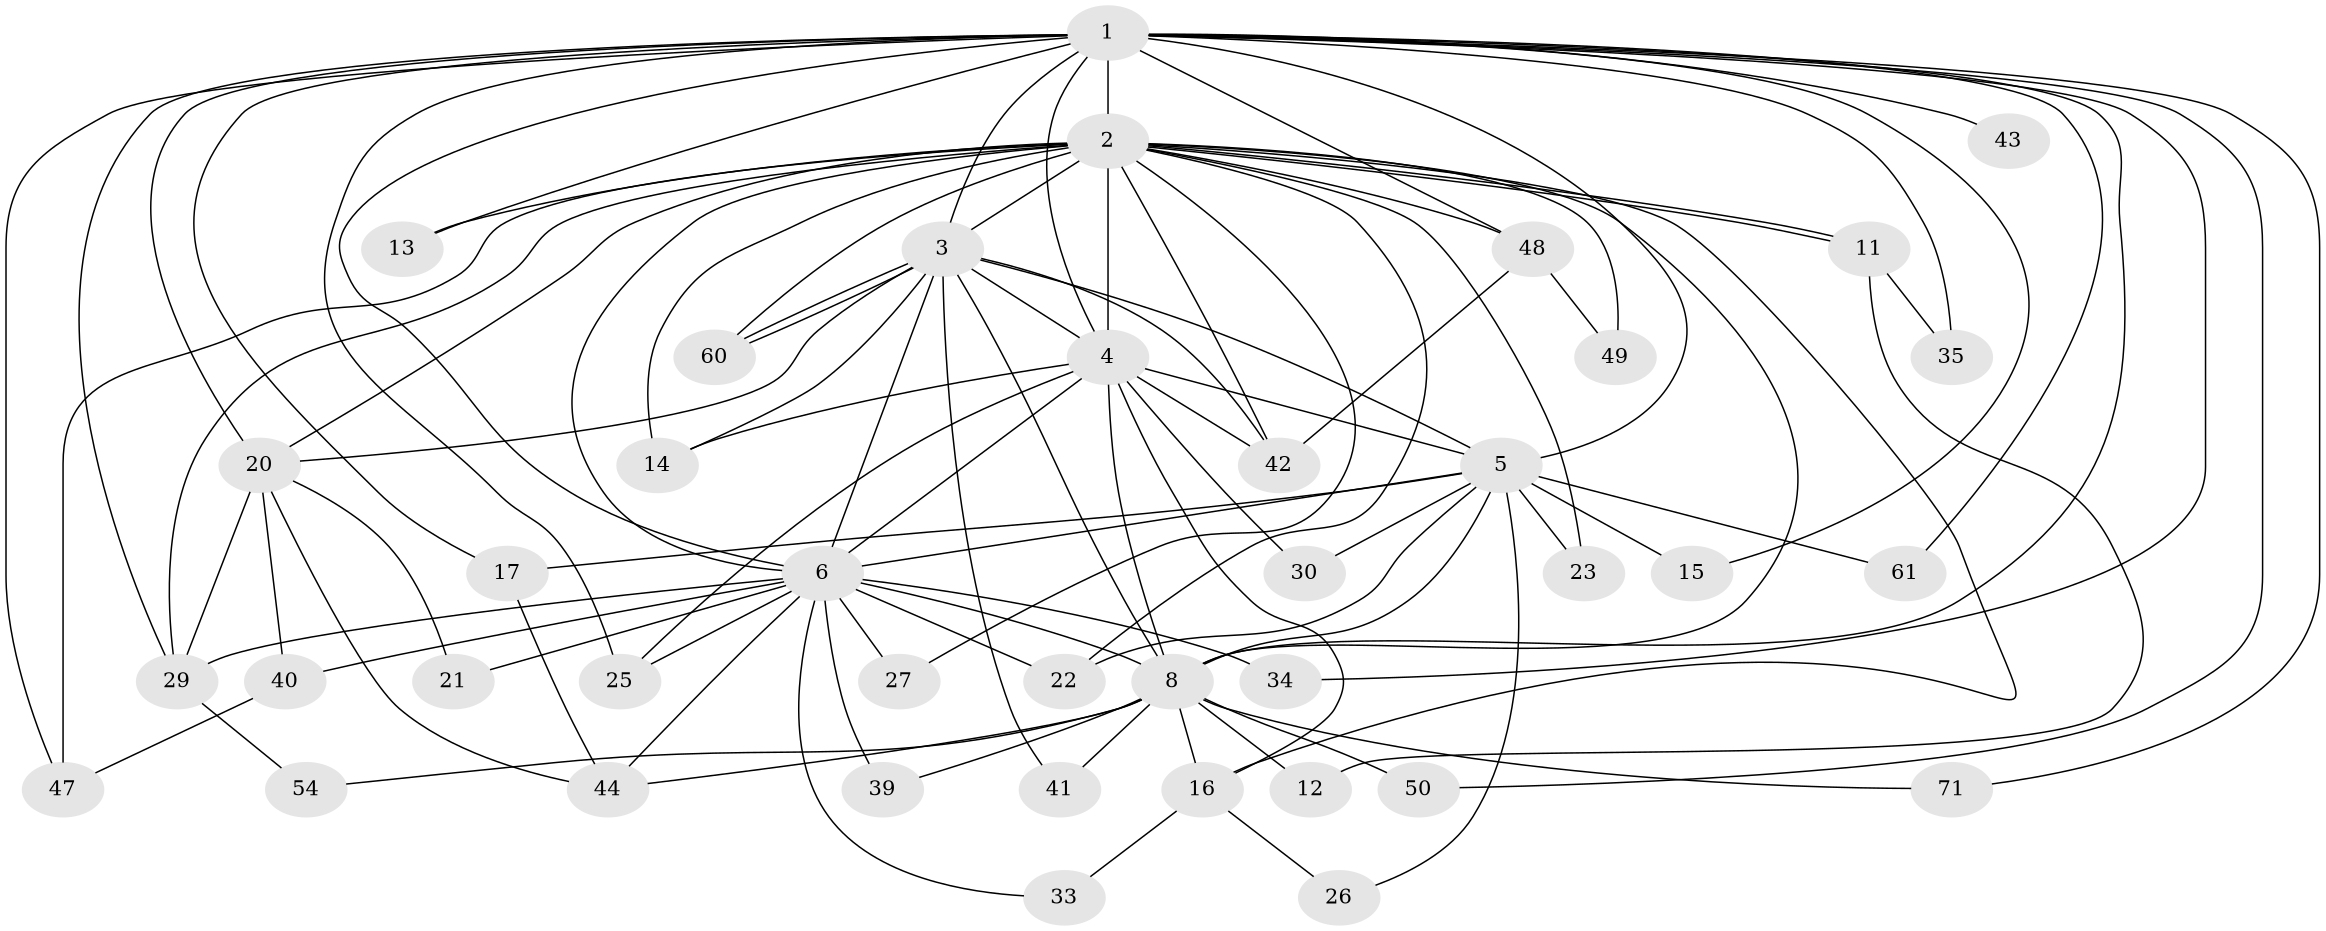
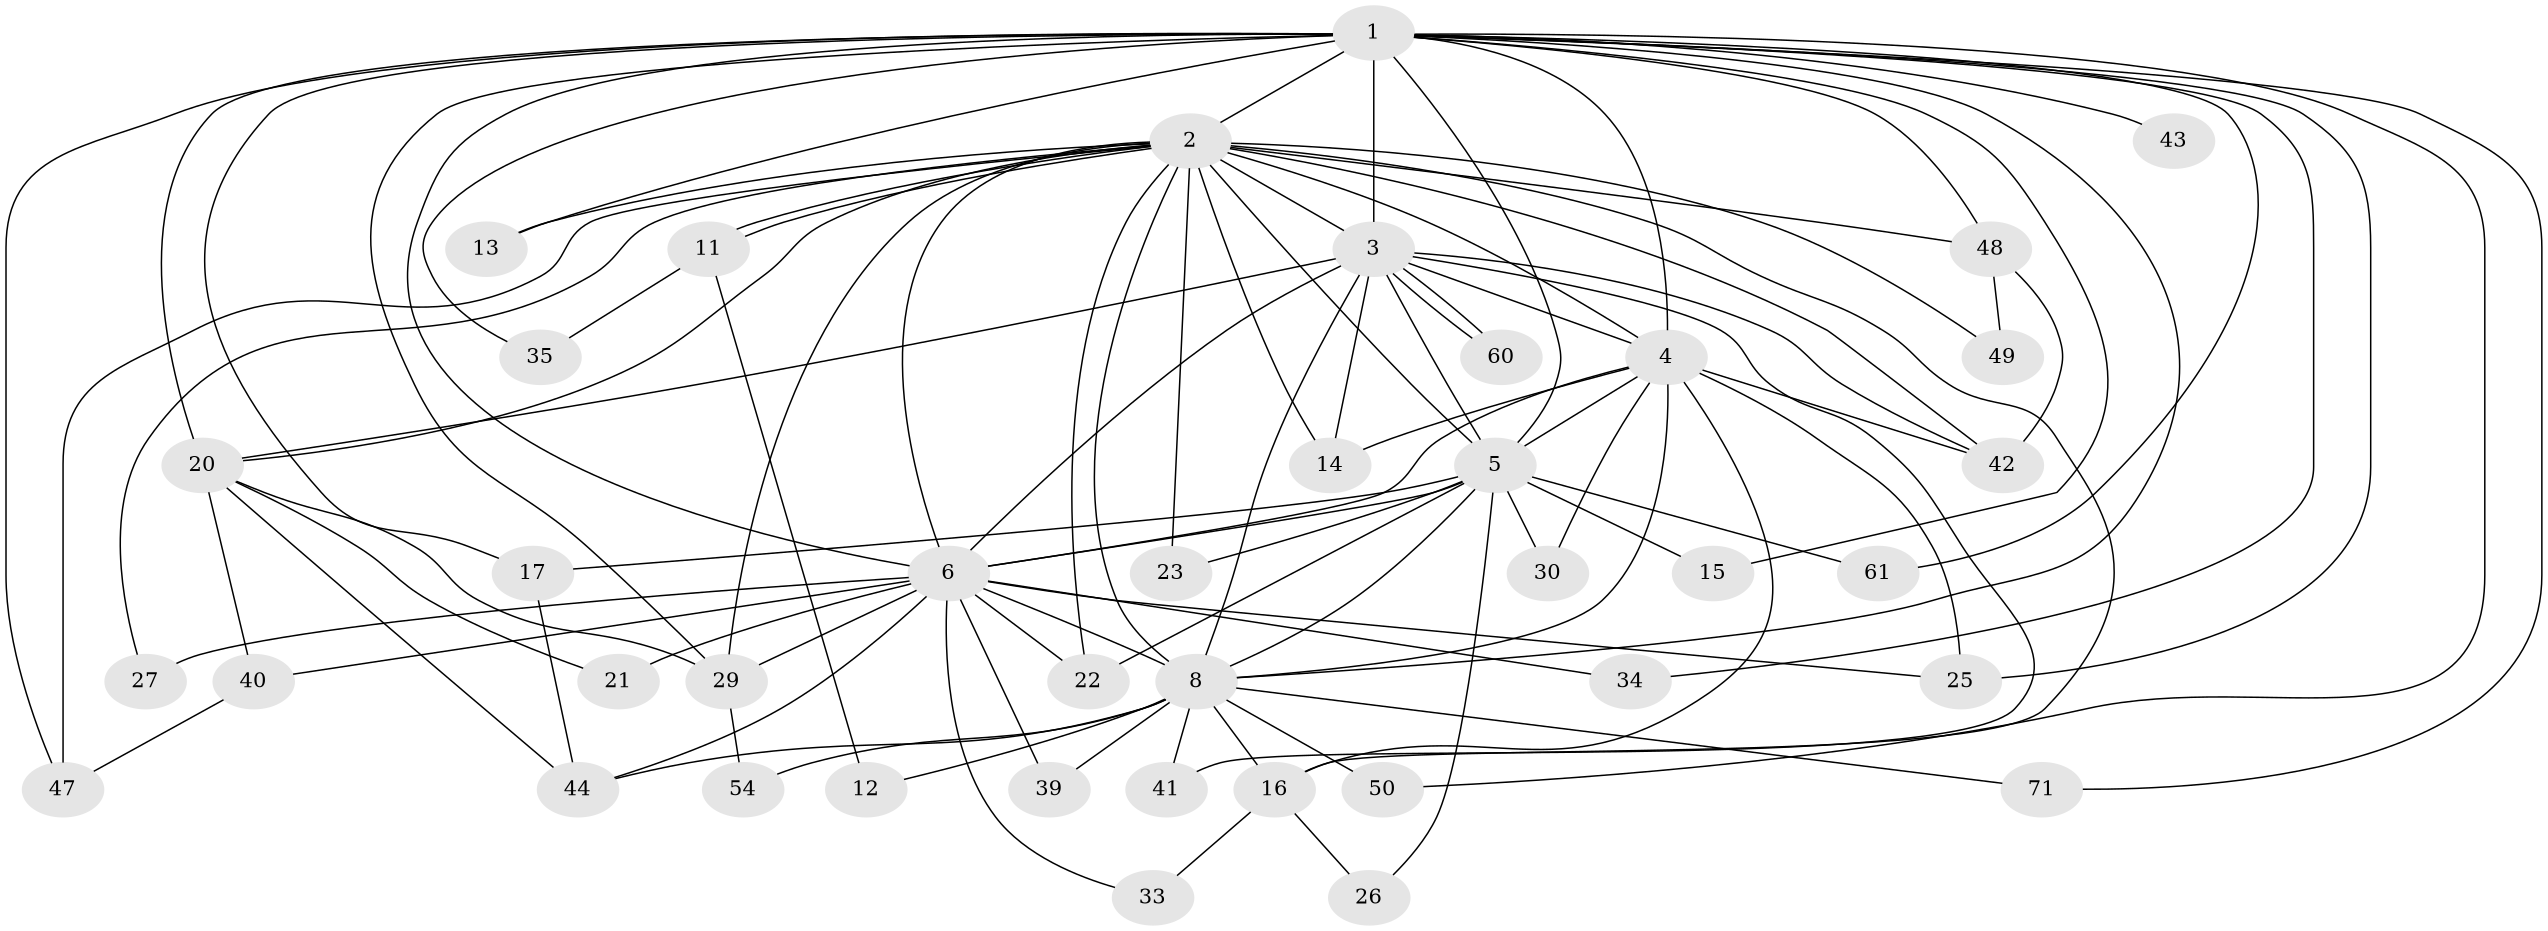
edge "2" -- "60": now "2" -- "5"
